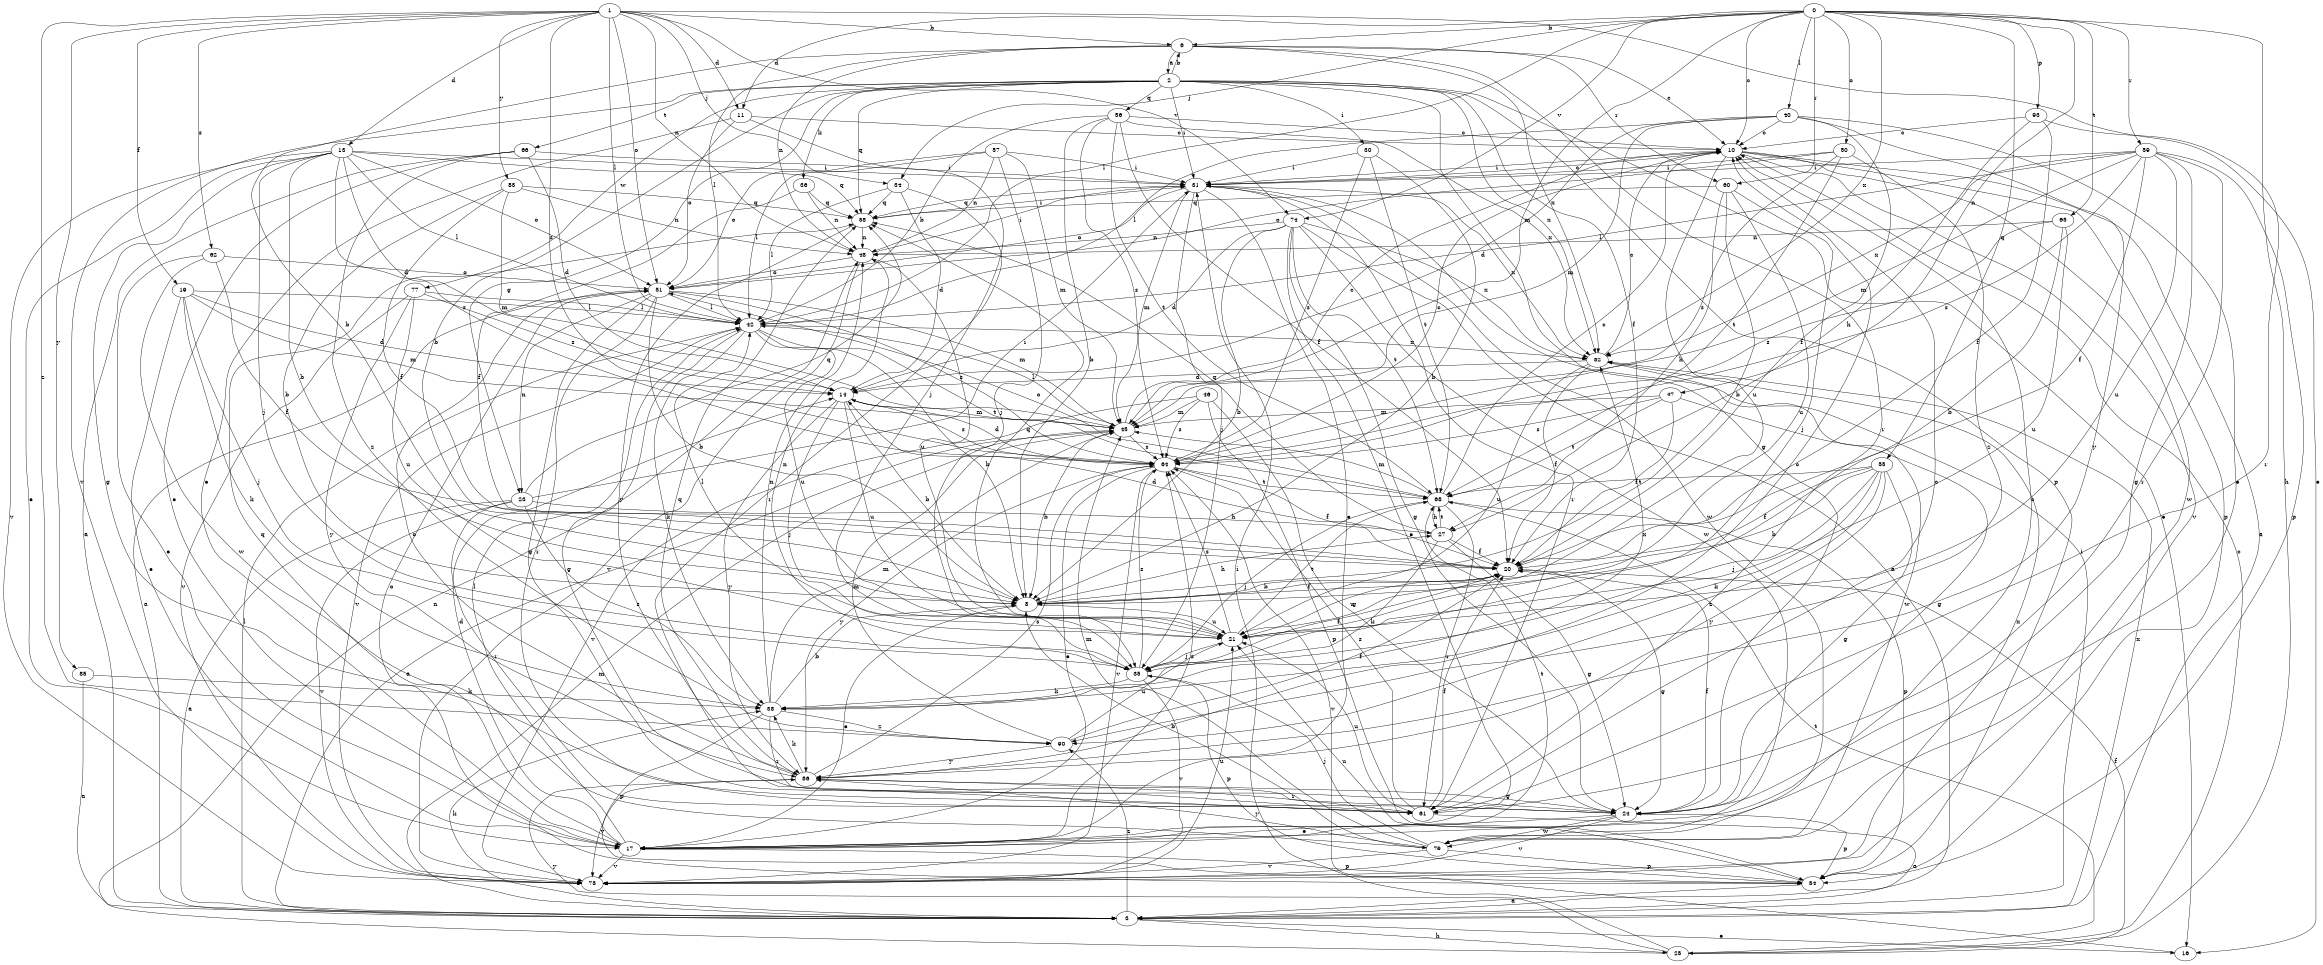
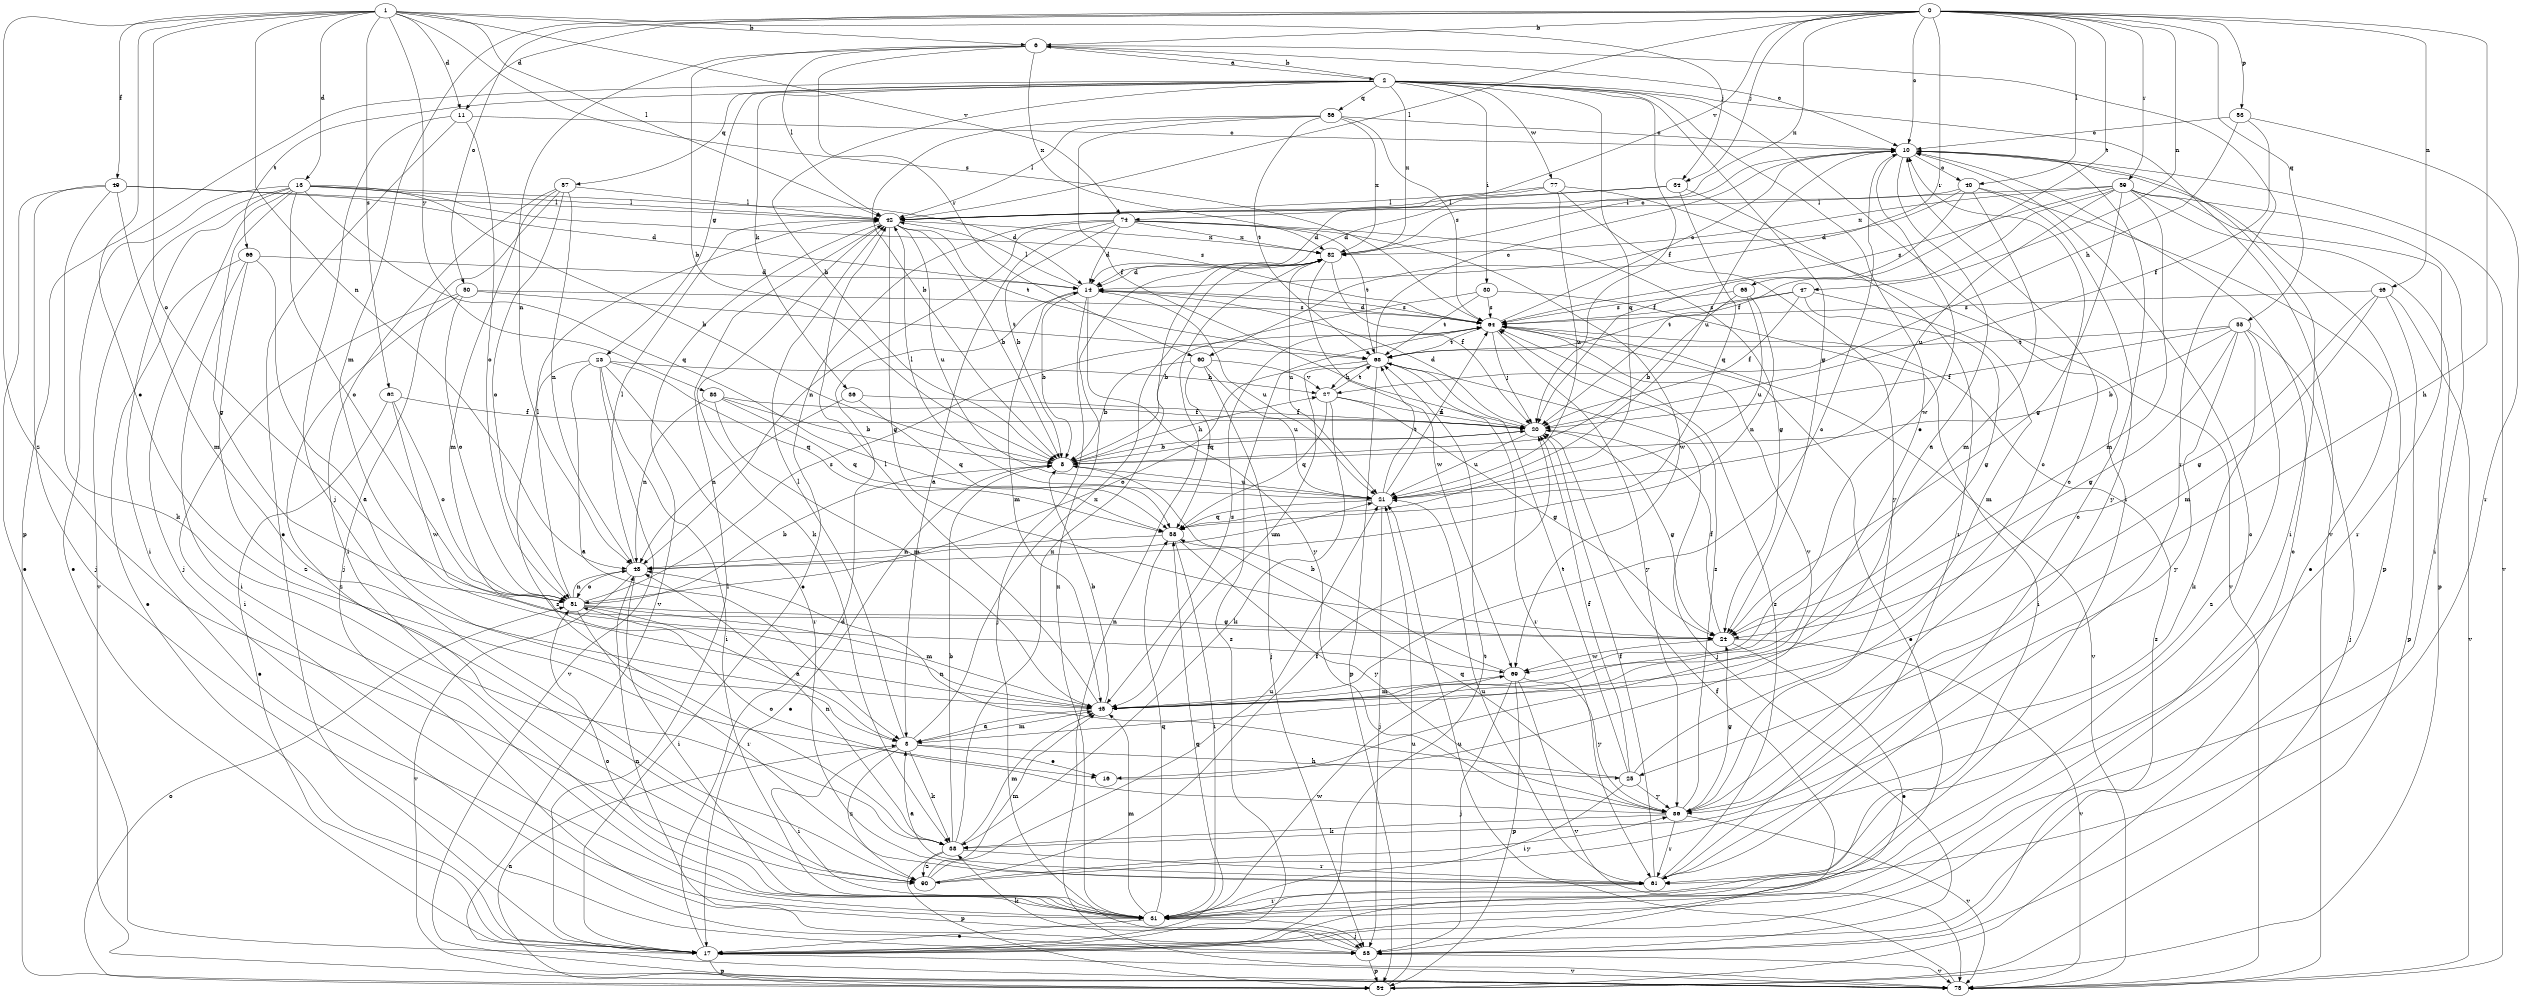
edge "0" -> "46": added, label "n"
edge "2" -> "57": added, label "q"
node "93": label "93" -> "53"
edge "40" -> "10": reversed
edge "56" -> "42": label "b" -> "l"
edge "14" -> "42": added, label "l"
node "19": label "19" -> "49"
edge "48" -> "42": added, label "l"
edge "77" -> "14": label "s" -> "d"
edge "51" -> "23": now "51" -> "48"
edge "60" -> "27": label "h" -> "v"
edge "11" -> "35": now "11" -> "90"
edge "45" -> "64": reversed
edge "31" -> "61": reversed
edge "64" -> "20": label "f" -> "j"
edge "21" -> "64": label "s" -> "n"
edge "75" -> "82": label "x" -> "n"
node "85": removed
edge "24" -> "54": removed, label "p"
node "79": label "79" -> "69"
